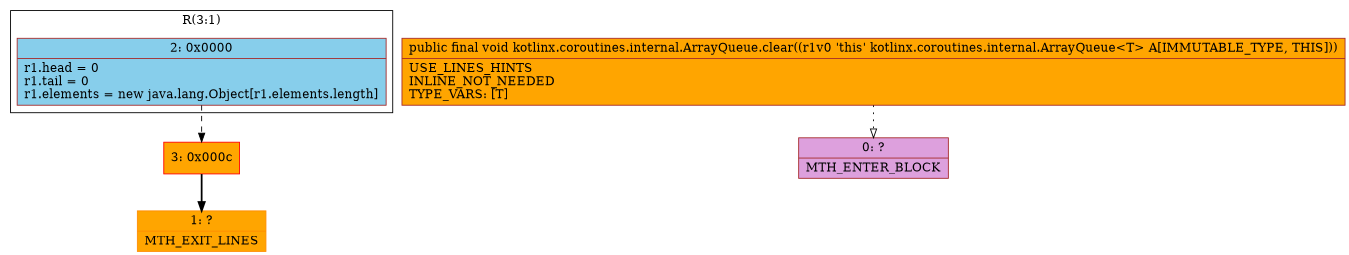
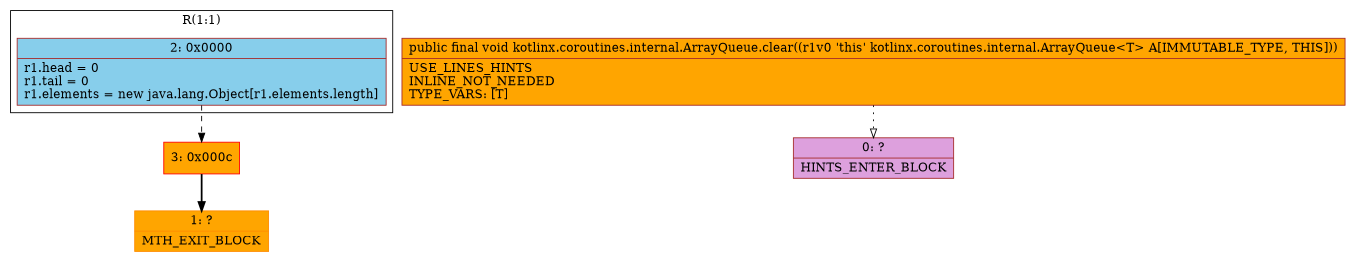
cluster "R(3:1)": label "R(3:1)" -> "R(1:1)"
node "0: ?": text "MTH_ENTER_BLOCK" -> "HINTS_ENTER_BLOCK"
node "1: ?": text "MTH_EXIT_LINES" -> "MTH_EXIT_BLOCK"
